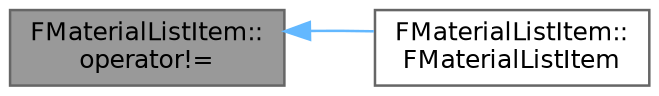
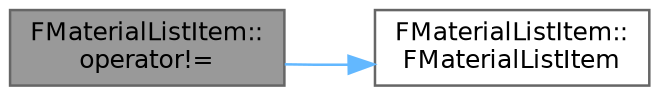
edge "FMaterialListItem:: FMaterialListItem" -> "FMaterialListItem:: operator!=": reversed
